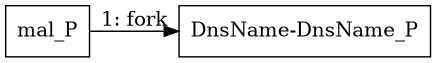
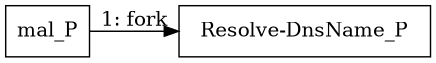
node "DnsName-DnsName_P": label "DnsName-DnsName_P" -> "Resolve-DnsName_P"
